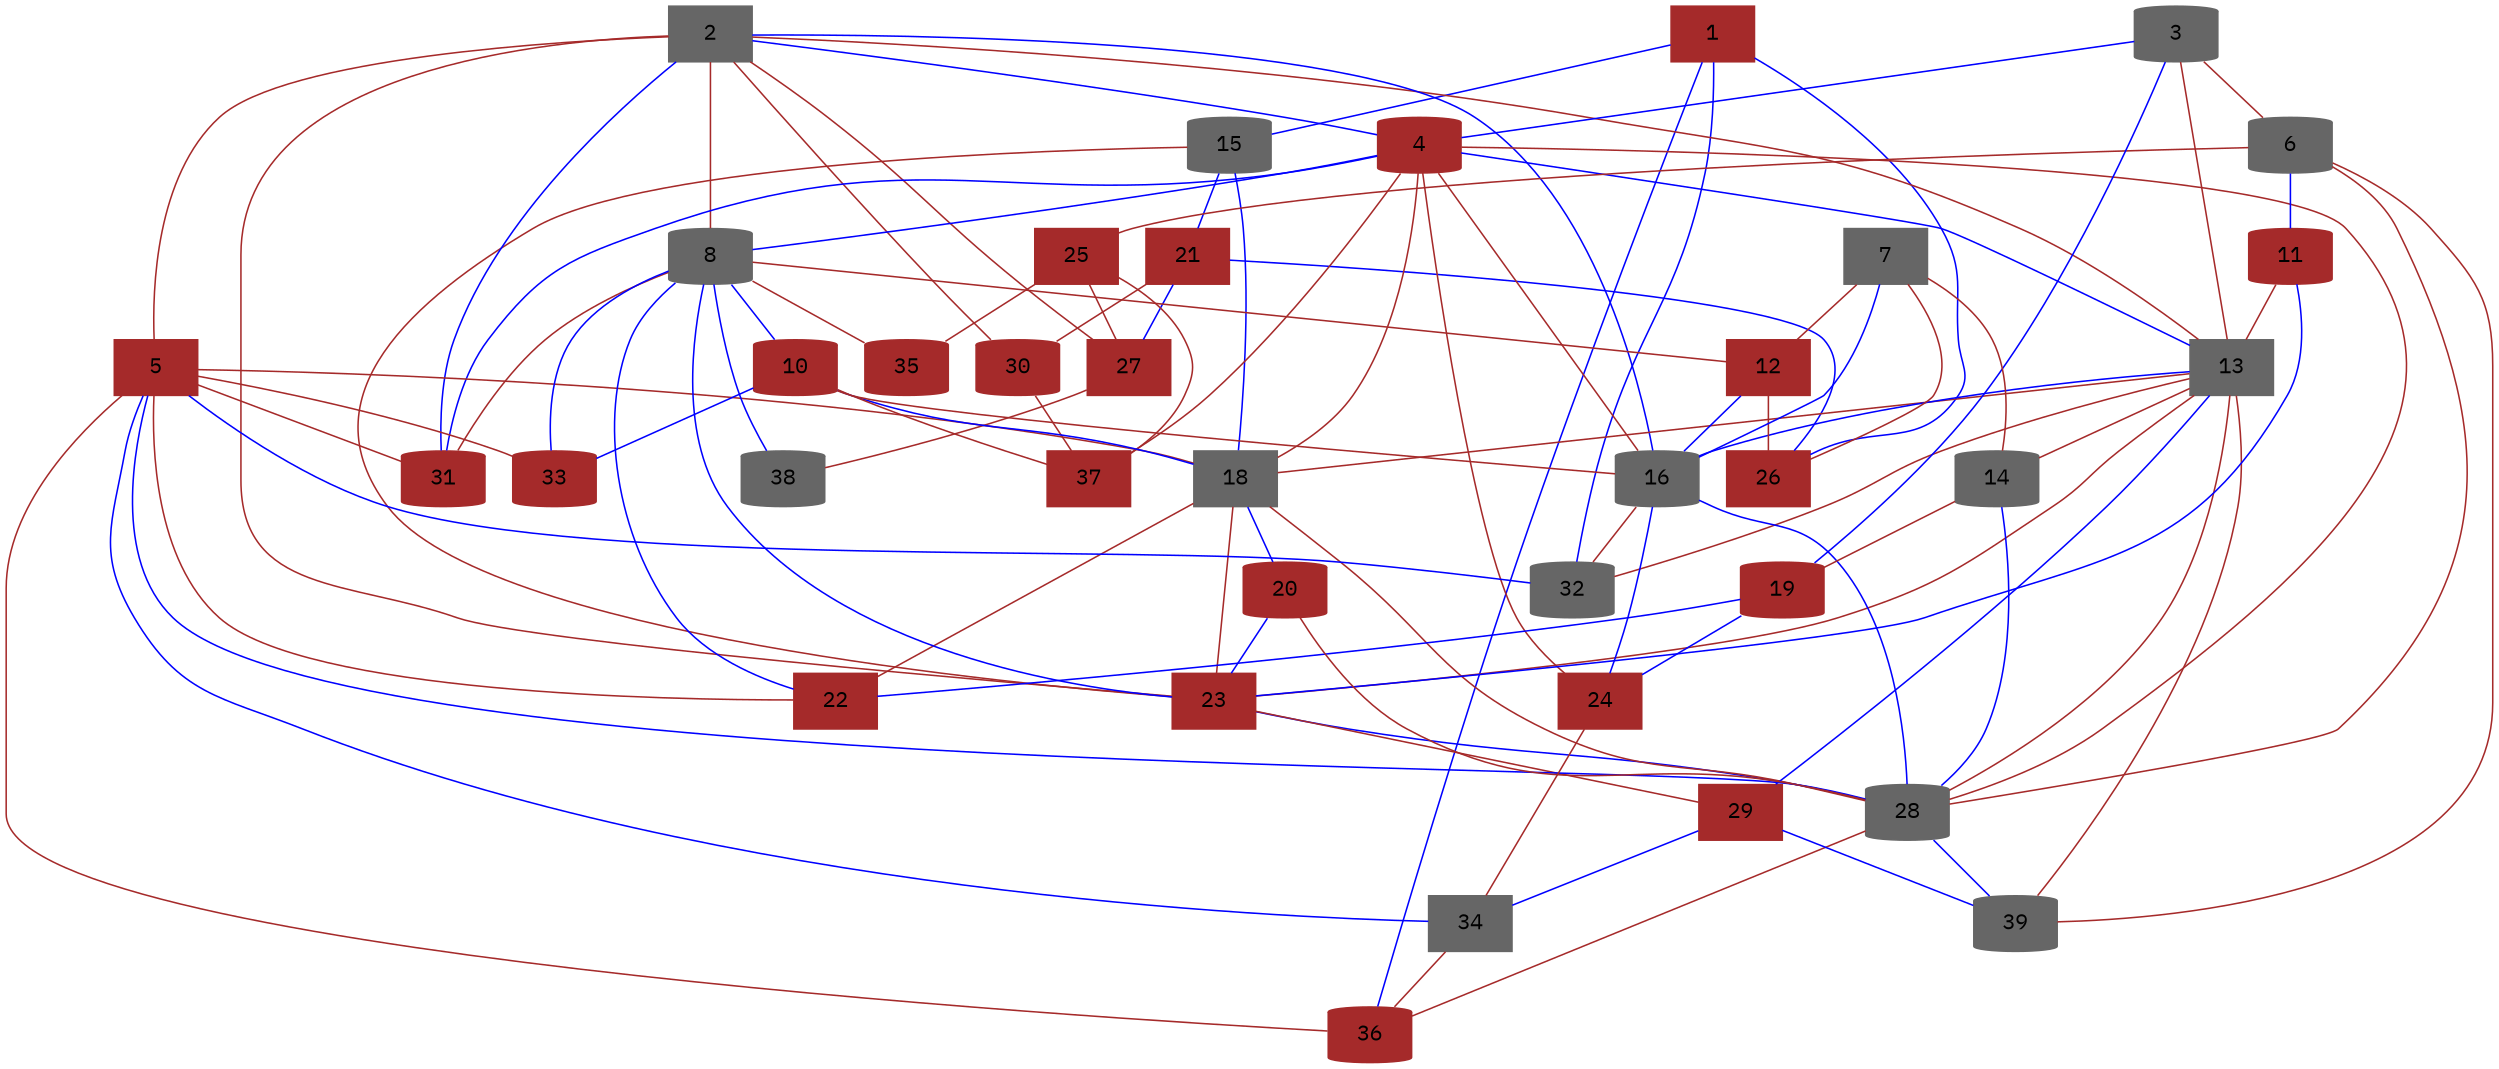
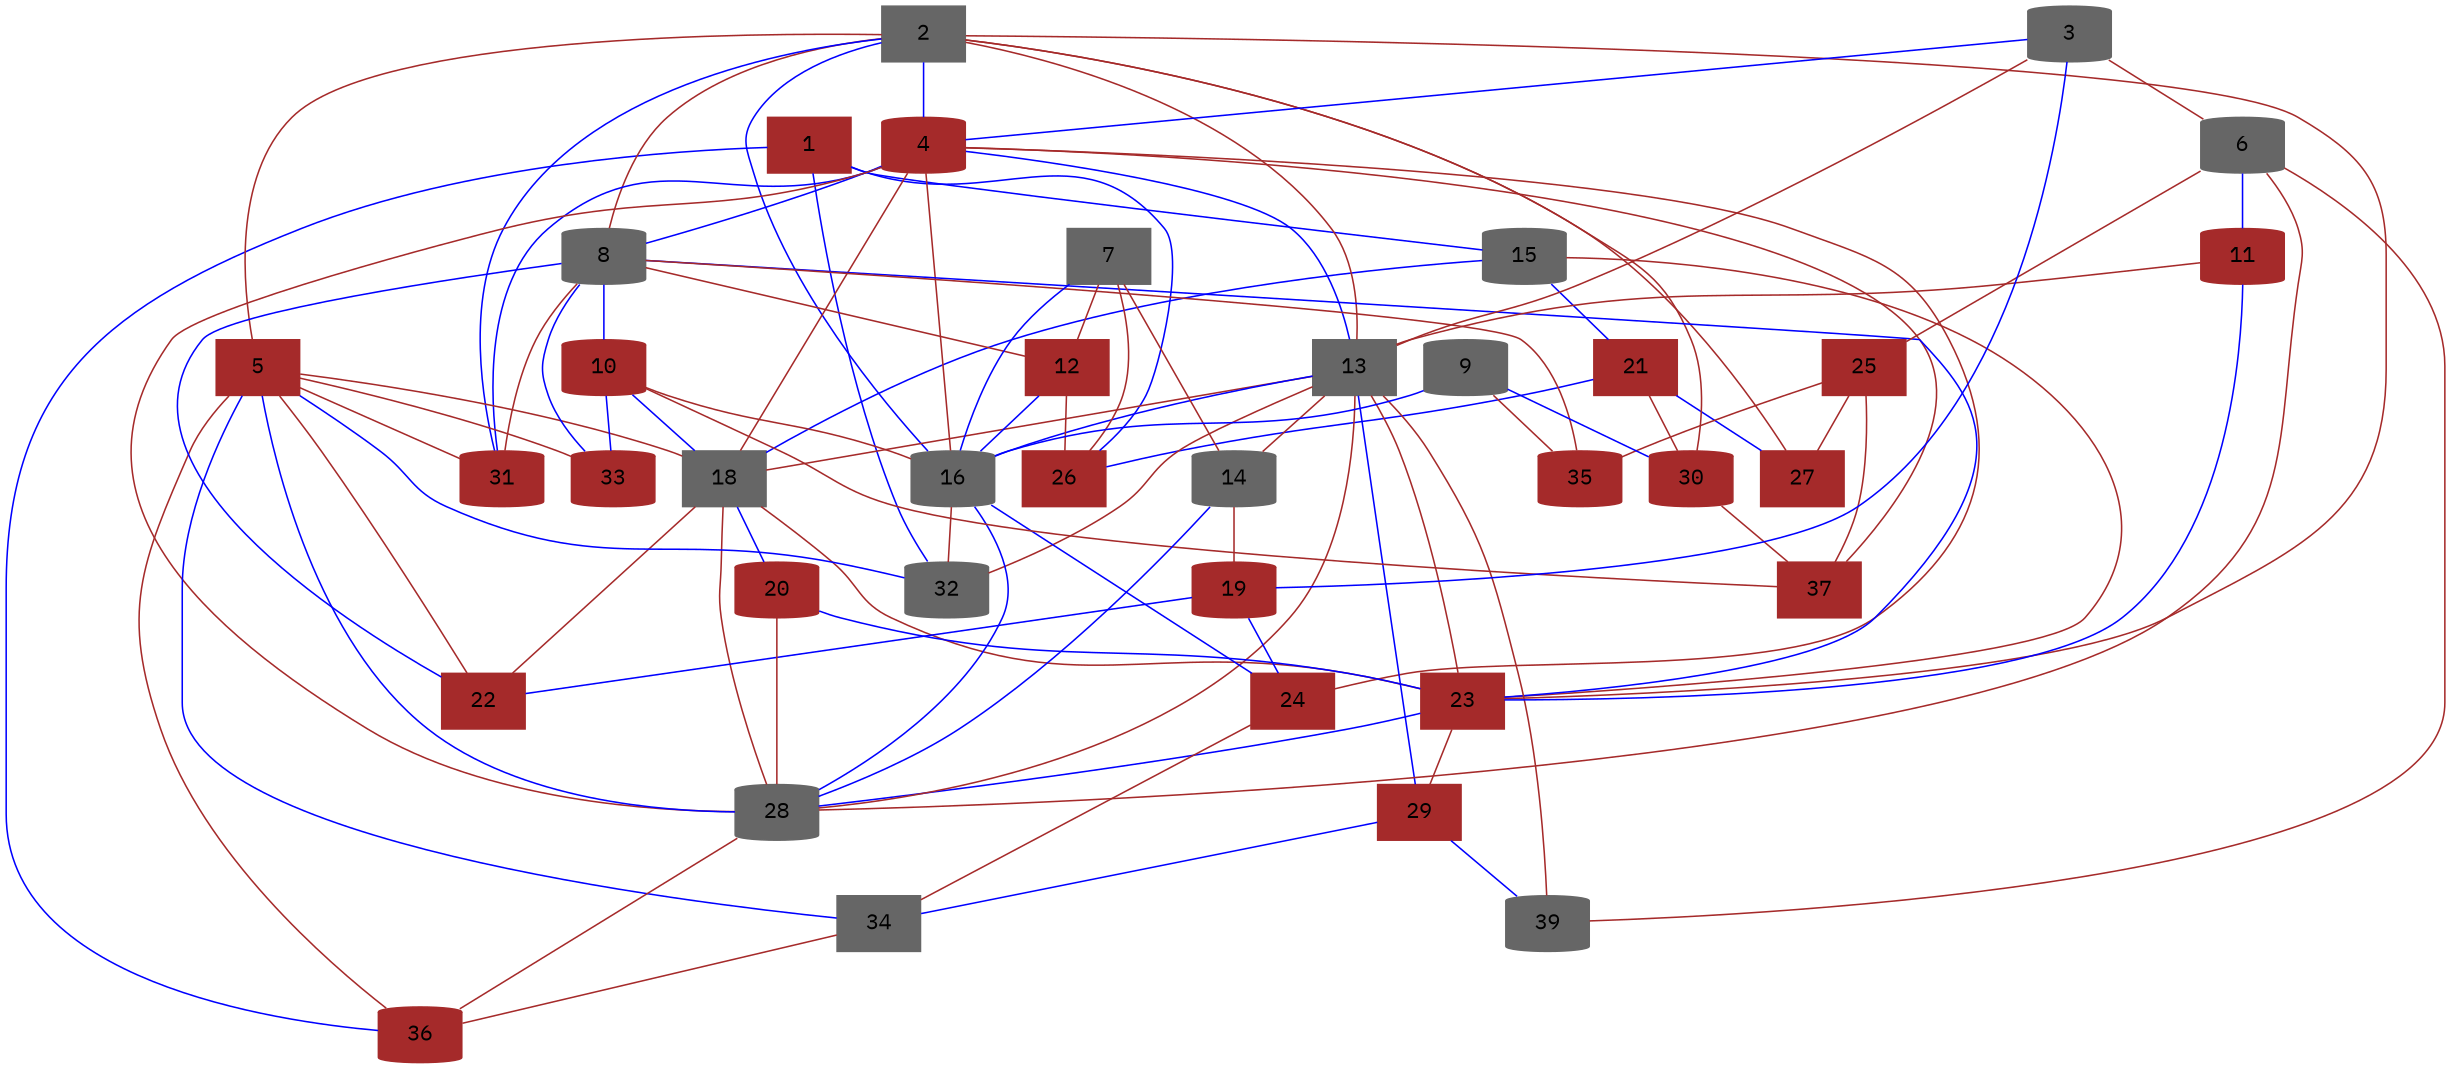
node "9": added
node "38": removed
edge "28" -- "39": removed
